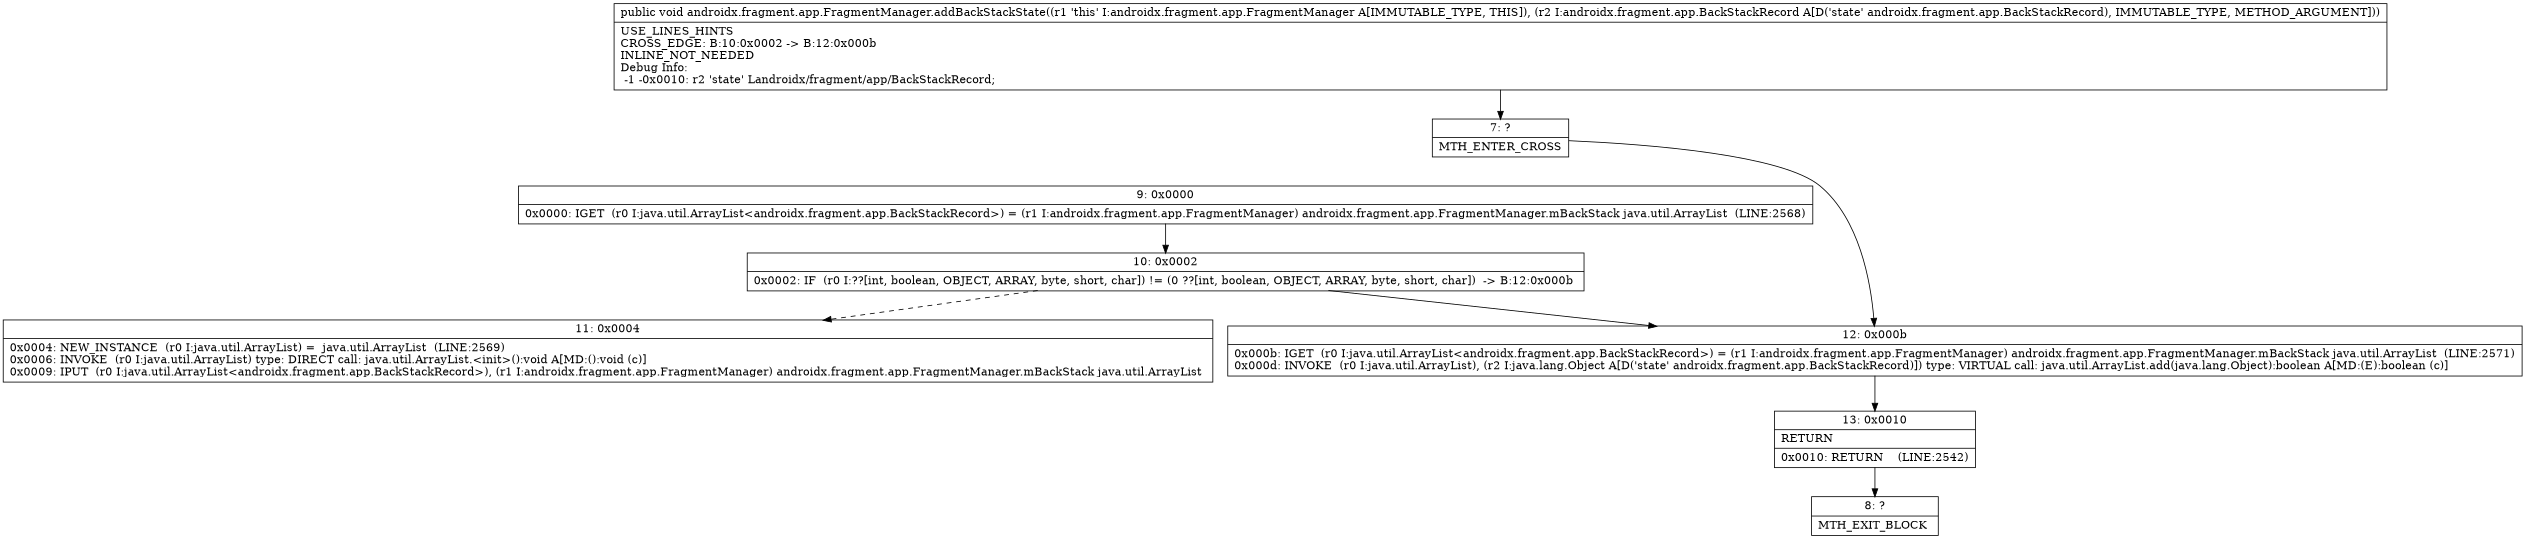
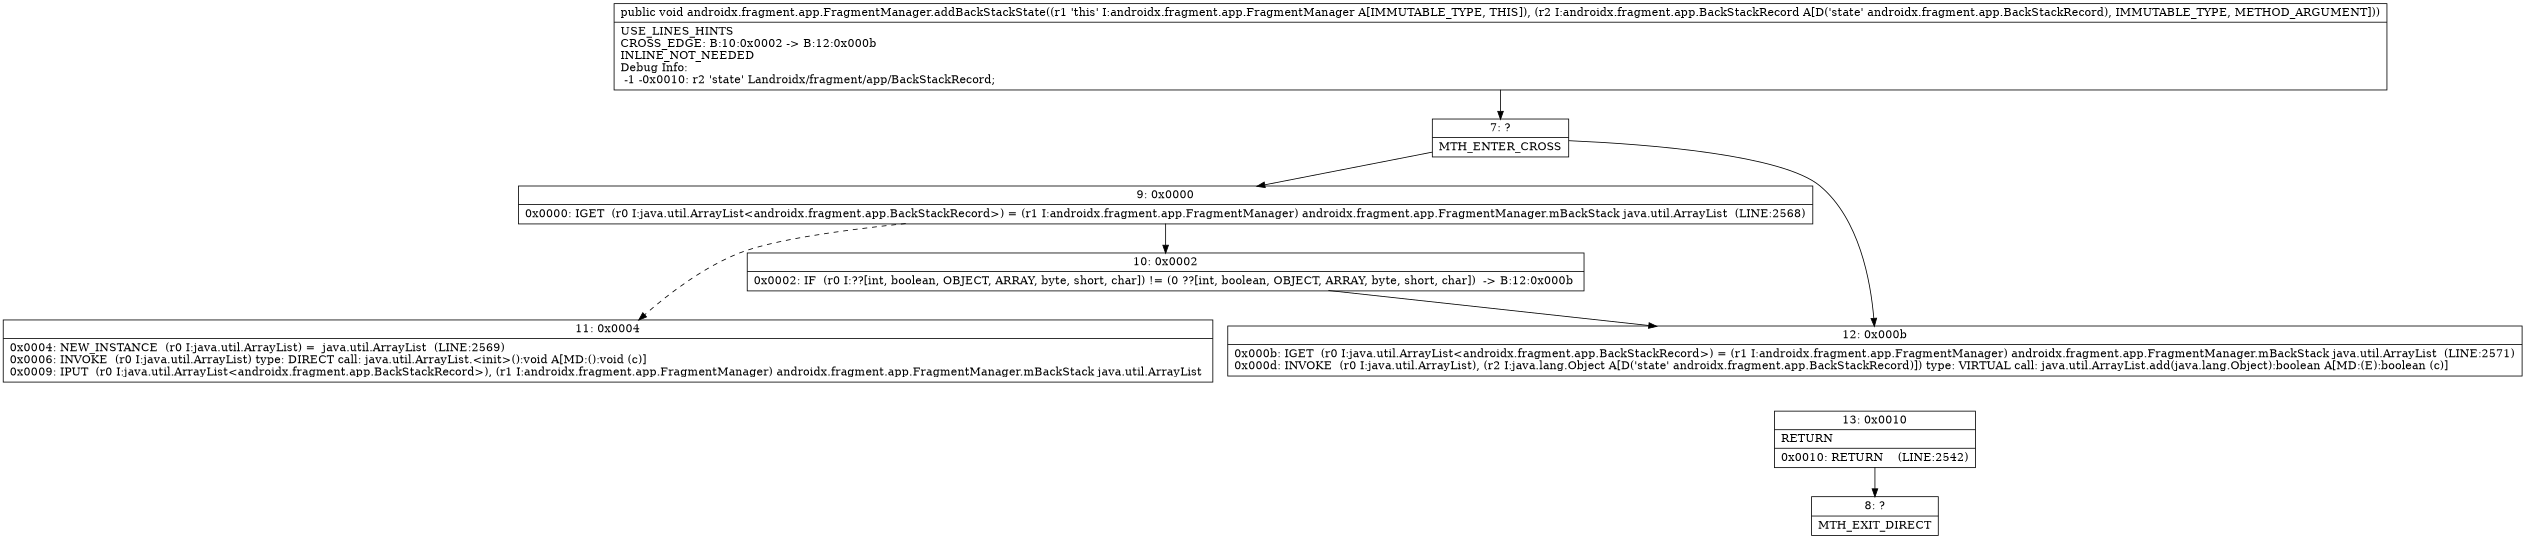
edge "7: ?" -> "9: 0x0000": added
edge "10: 0x0002" -> "11: 0x0004": now "9: 0x0000" -> "11: 0x0004"
edge "12: 0x000b" -> "13: 0x0010": removed
node "8: ?": text "MTH_EXIT_BLOCK" -> "MTH_EXIT_DIRECT"
